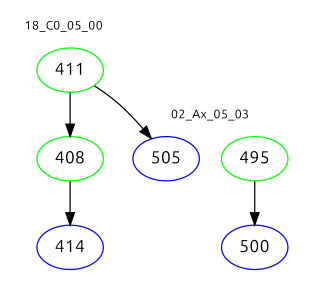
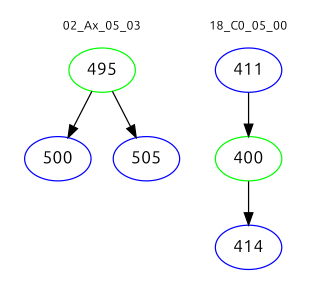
node "411": color green -> blue
edge "411" -> "505": now "495" -> "505"
node "408": label "408" -> "400"
